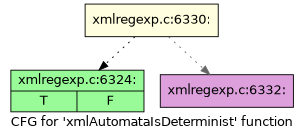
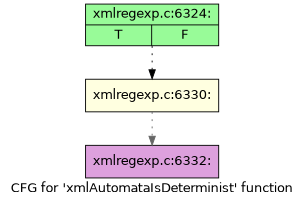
edge "xmlregexp.c:6330:" -> "xmlregexp.c:6324:": reversed
